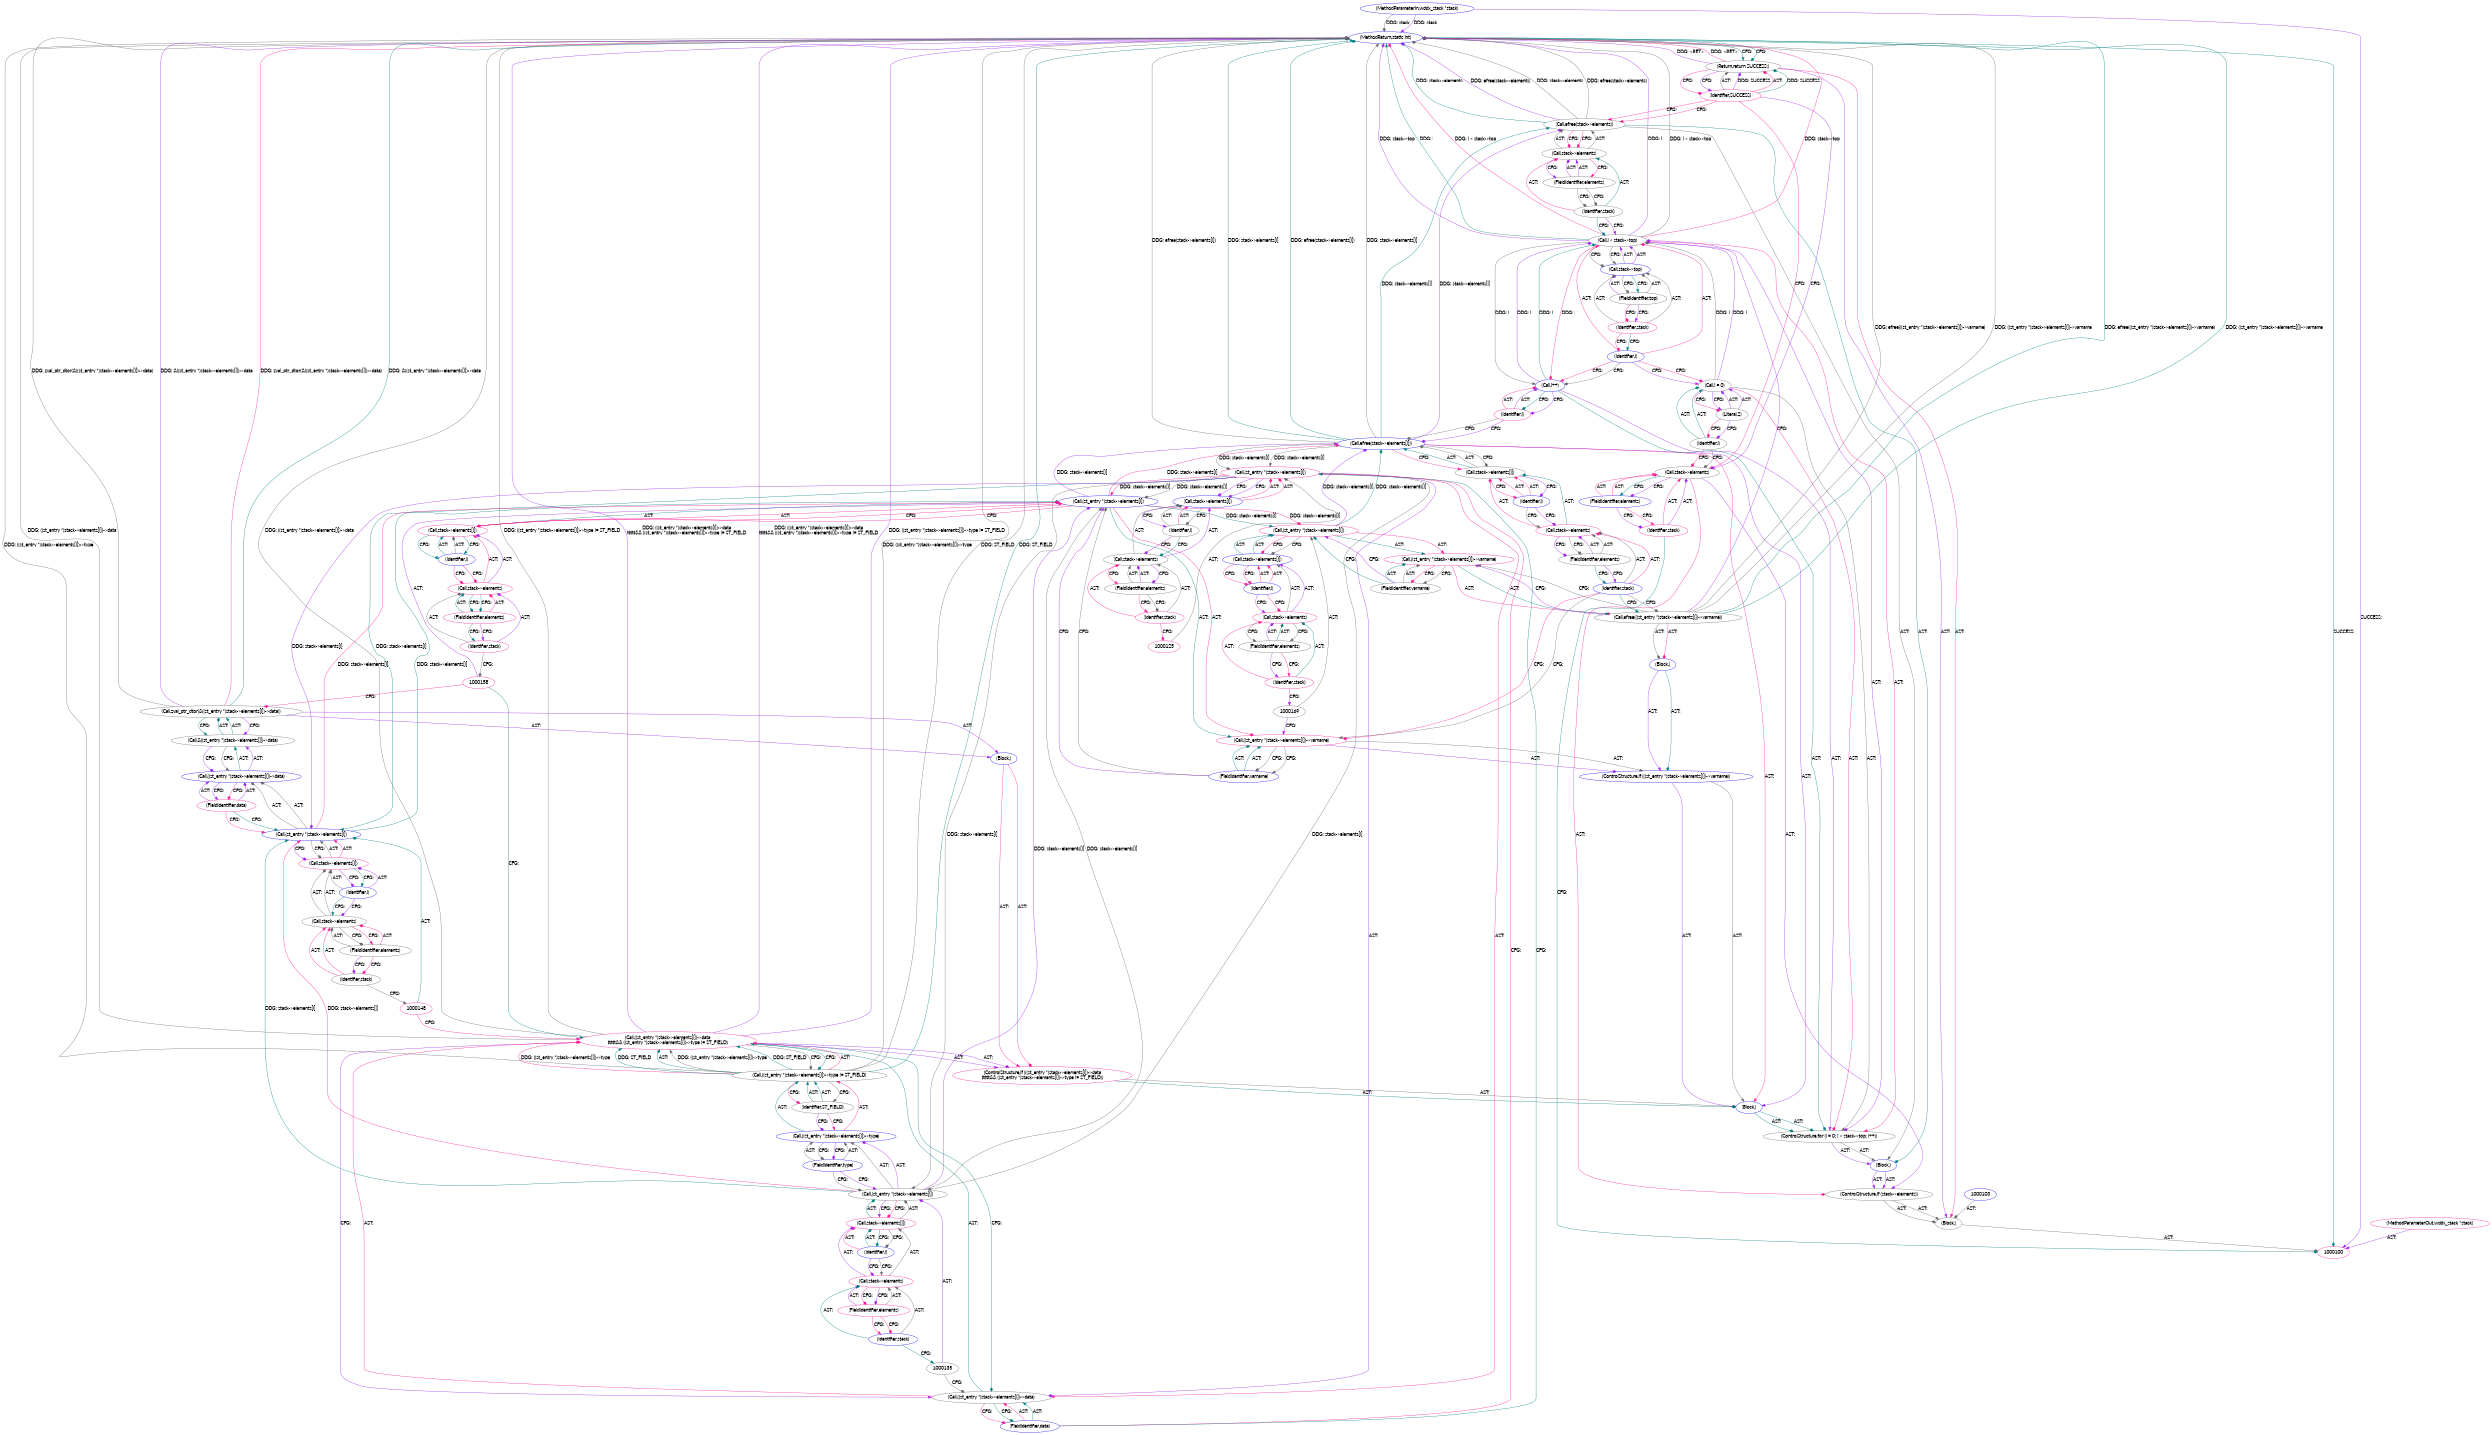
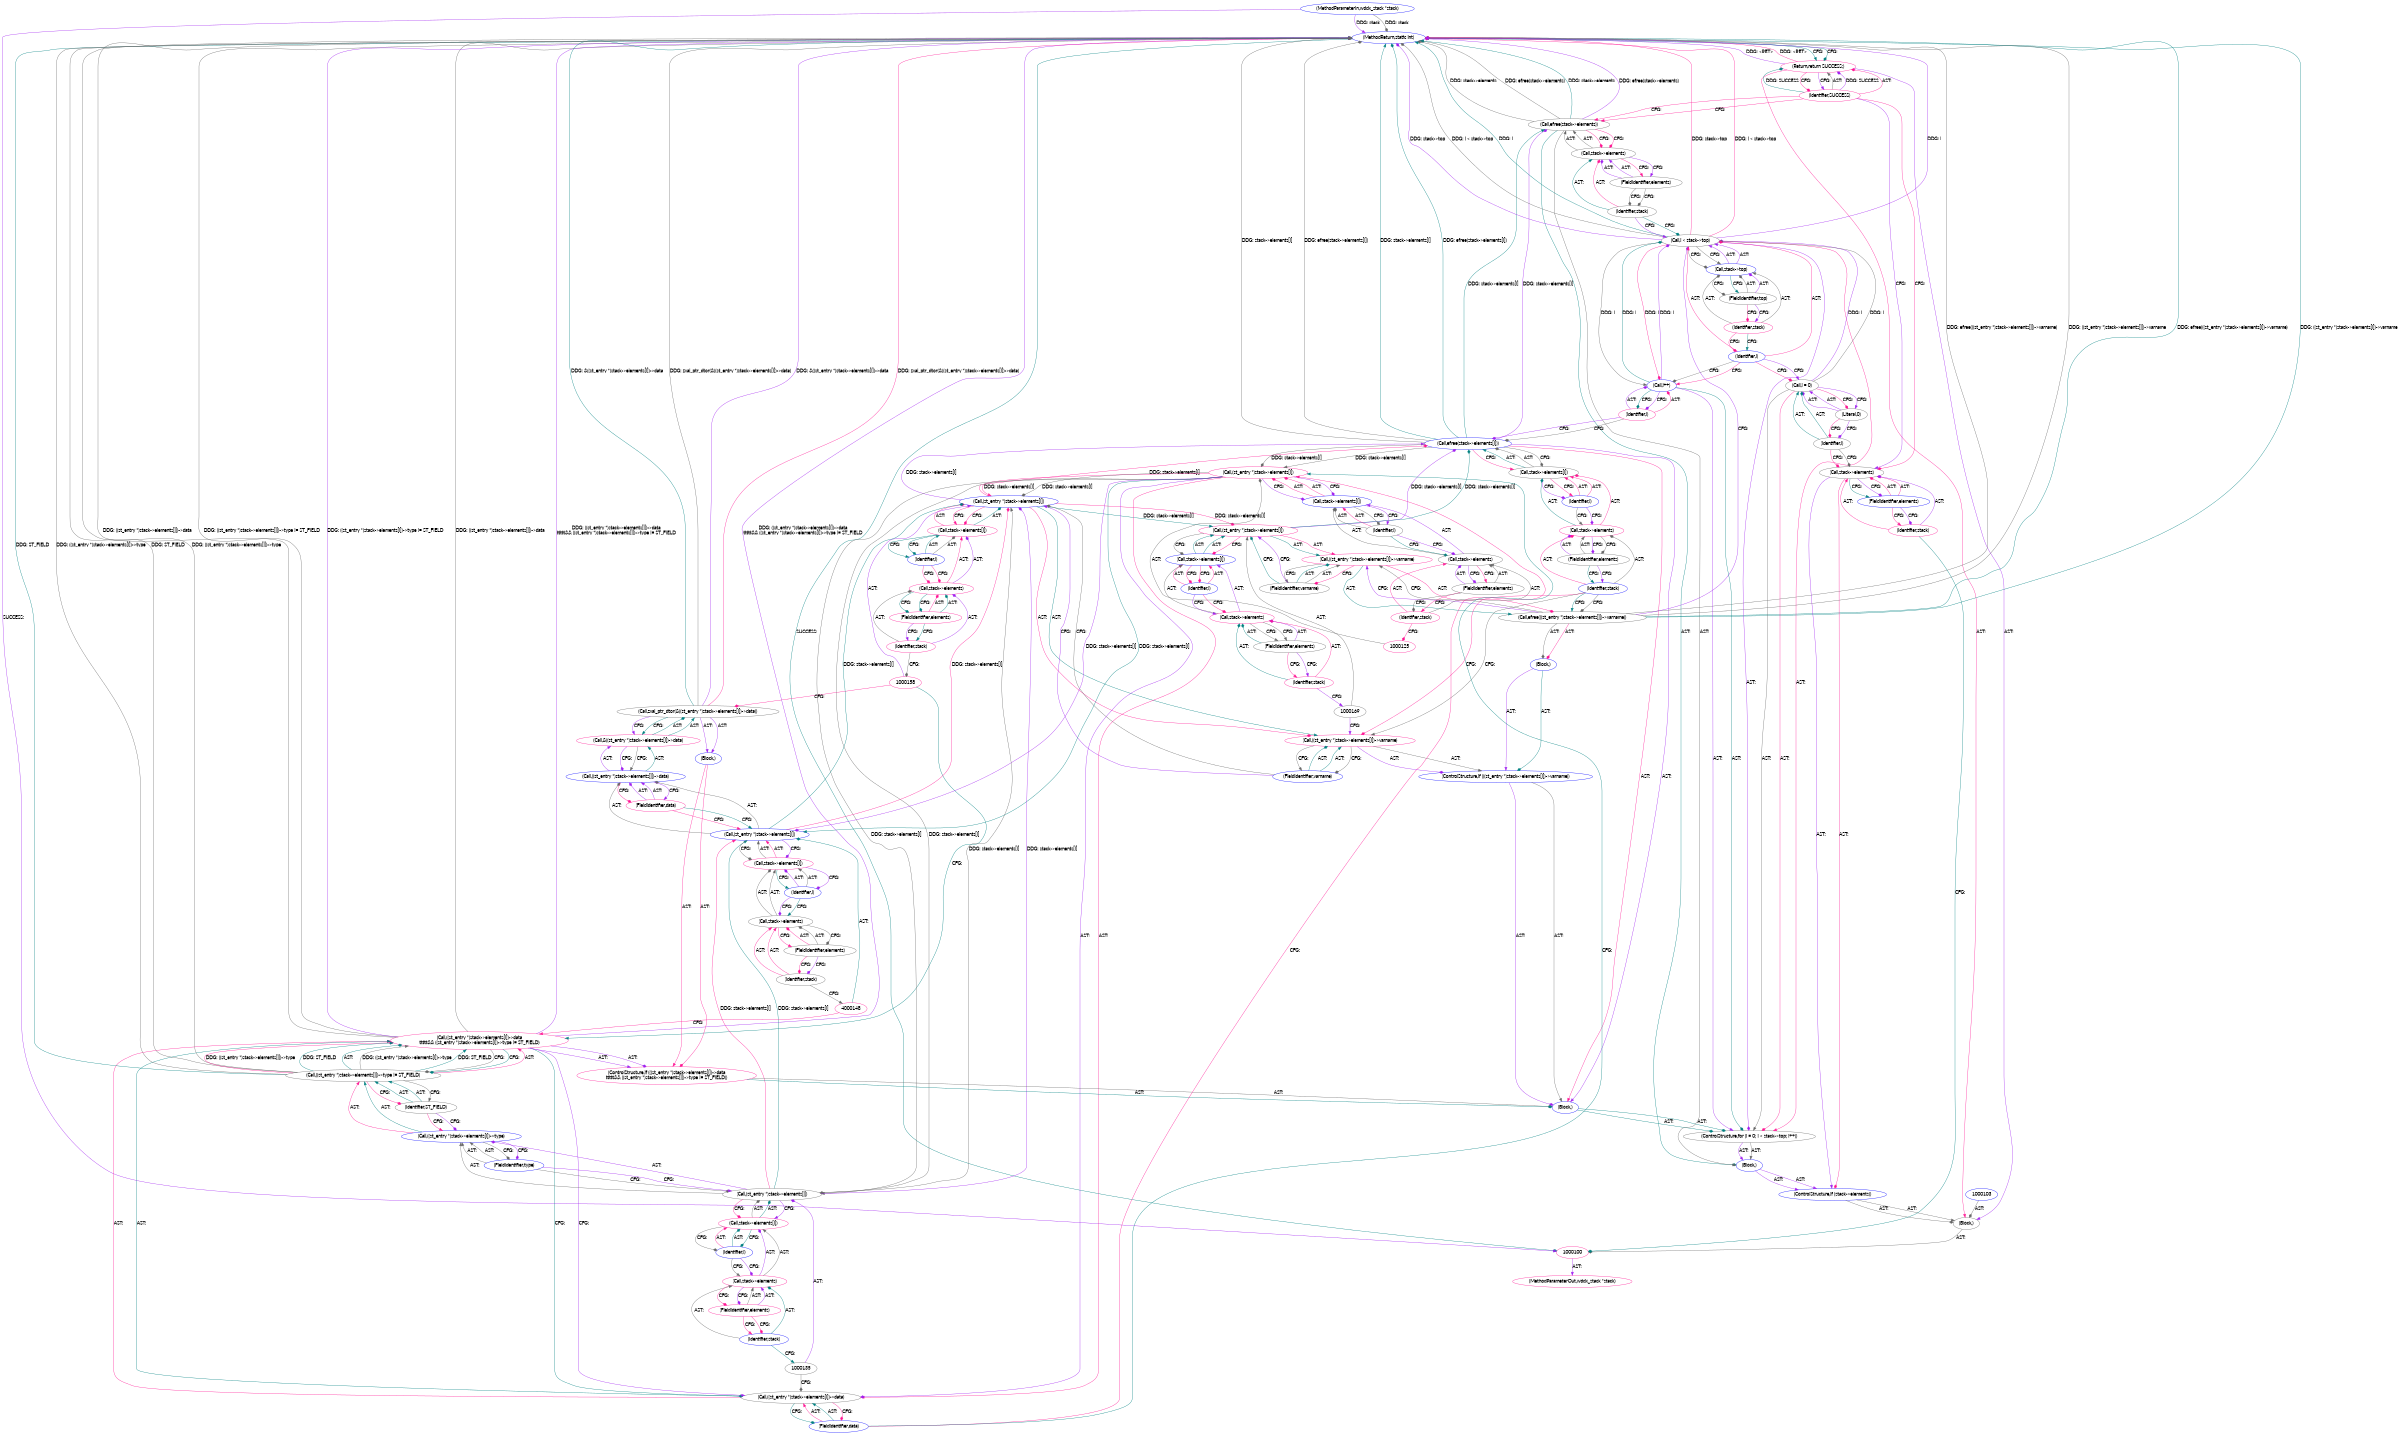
node "(Return,return SUCCESS;)": color gray40 -> deeppink
node "(Literal,2)": label "(Literal,2)" -> "(Literal,0)"
node "(Call,&((st_entry *)stack->elements[i])->data)": color gray40 -> deeppink
node "1000148": label "1000148" -> "4000148"
node "(ControlStructure,if (stack->elements))": color gray40 -> blue
edge "(MethodParameterOut,wddx_stack *stack)" -> "1000100": reversed
